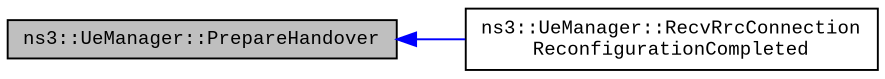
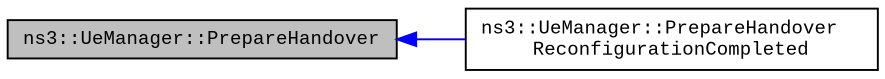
node "ns3::UeManager::RecvRrcConnection ReconfigurationCompleted": label "ns3::UeManager::RecvRrcConnection ReconfigurationCompleted" -> "ns3::UeManager::PrepareHandover ReconfigurationCompleted"
